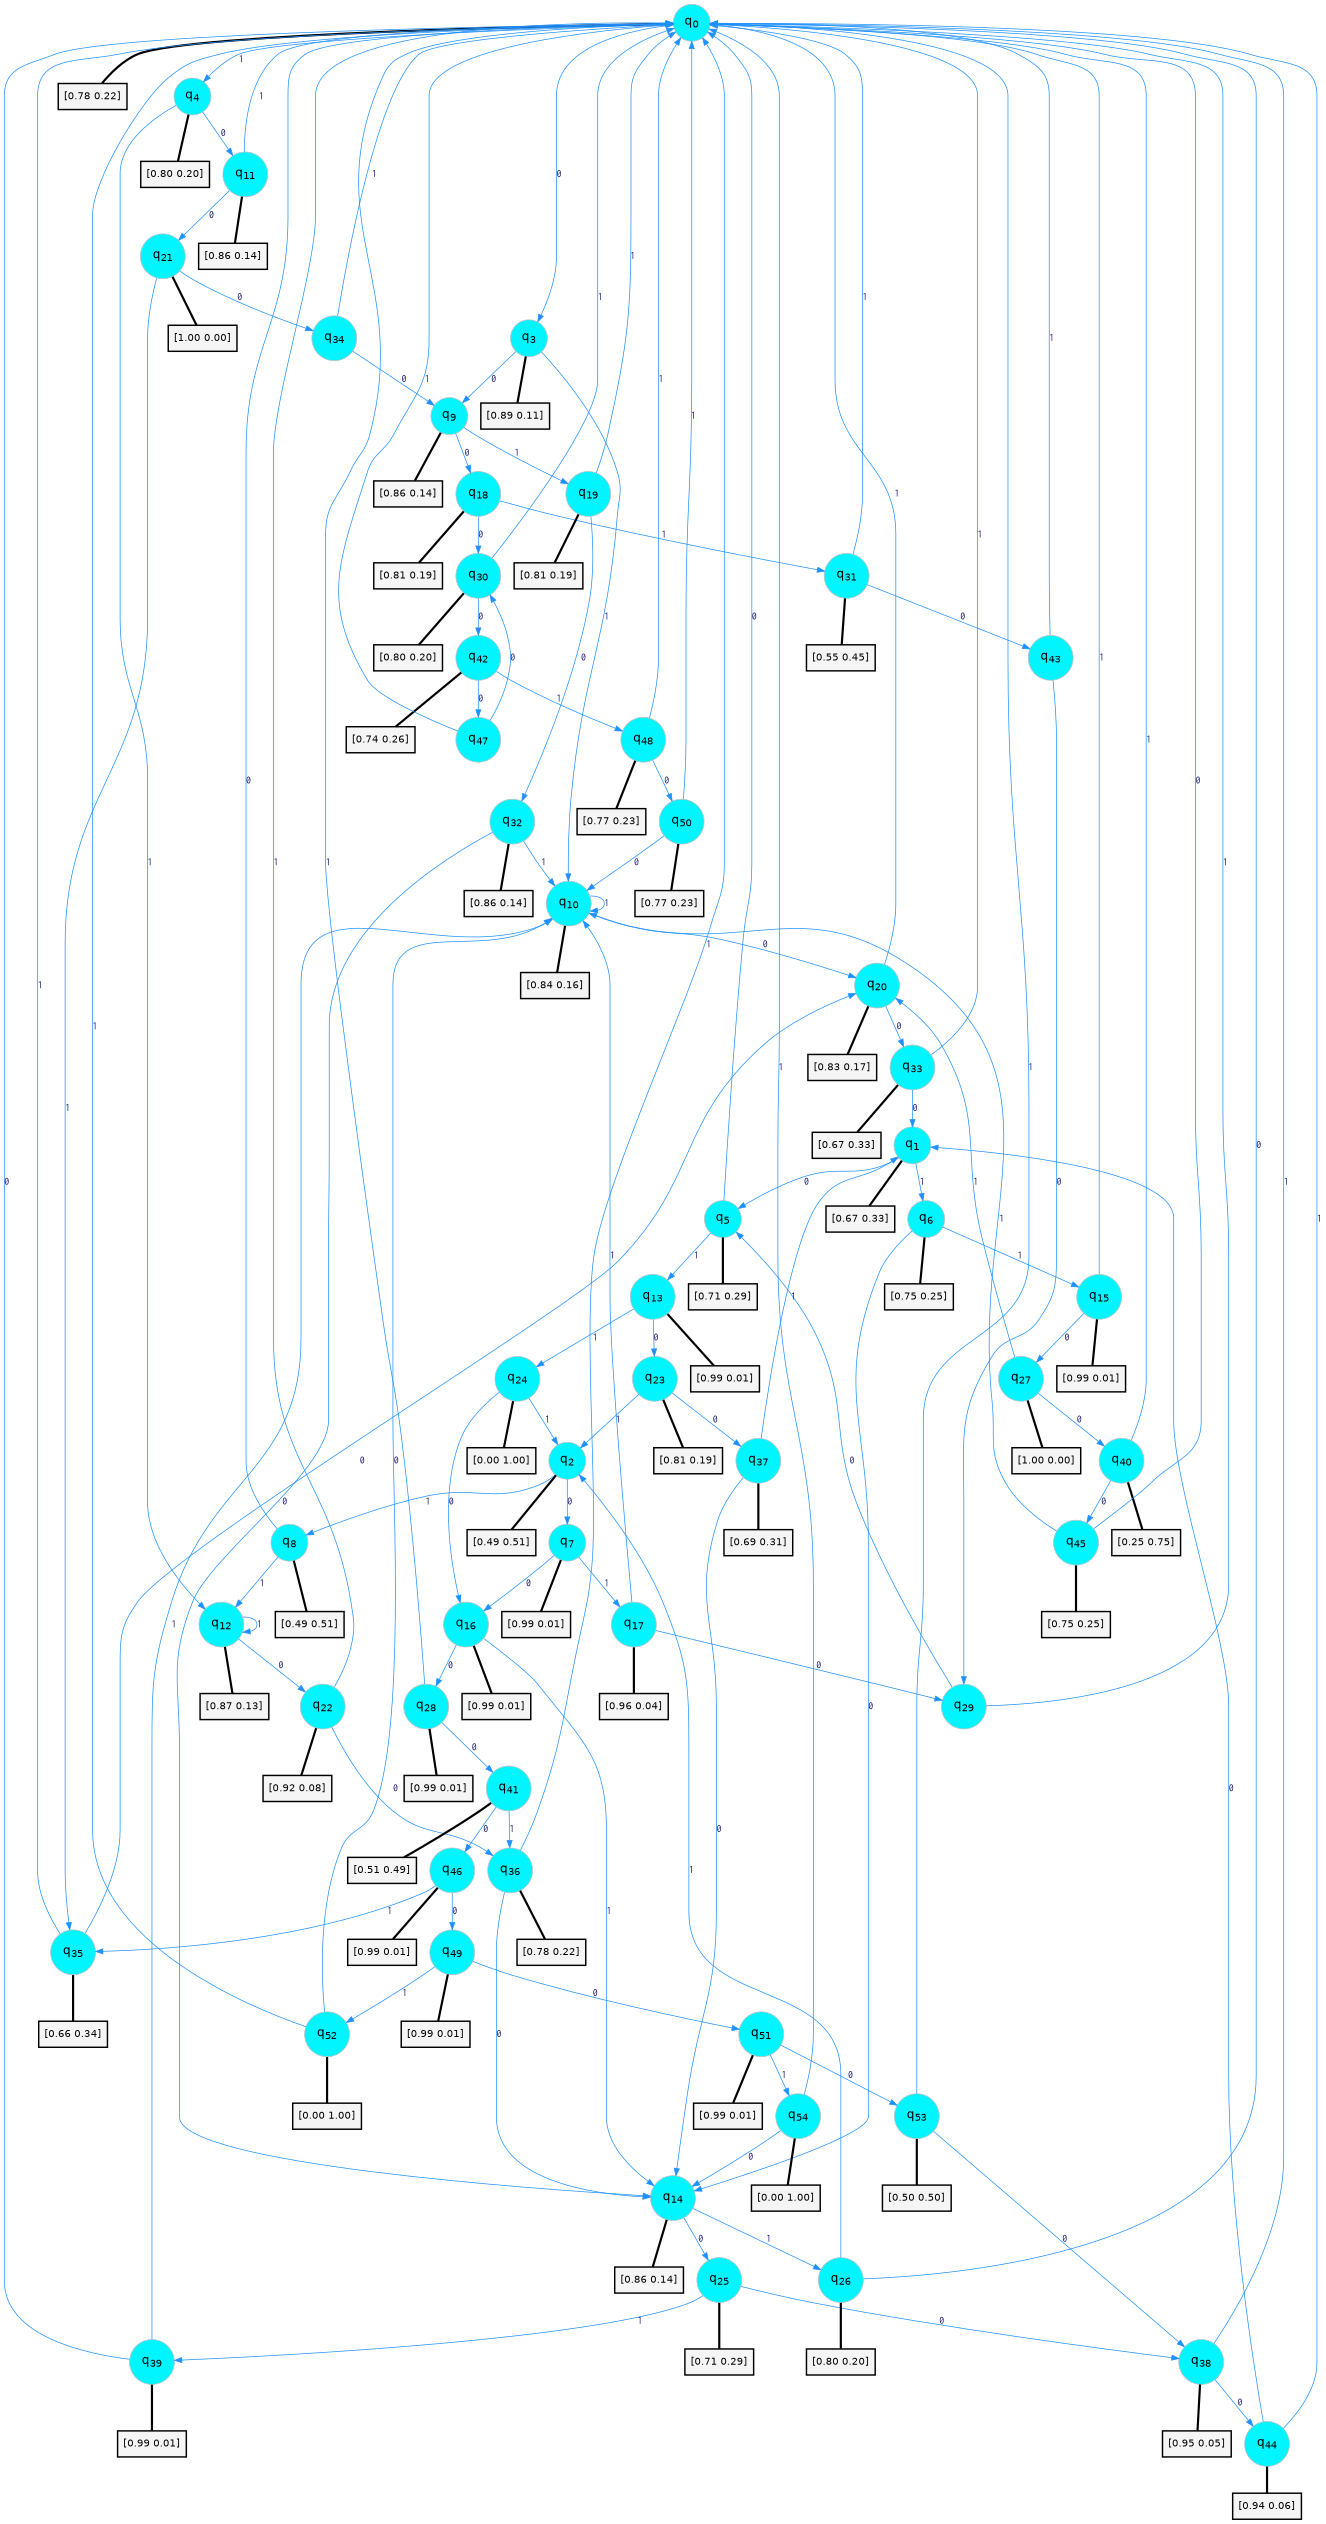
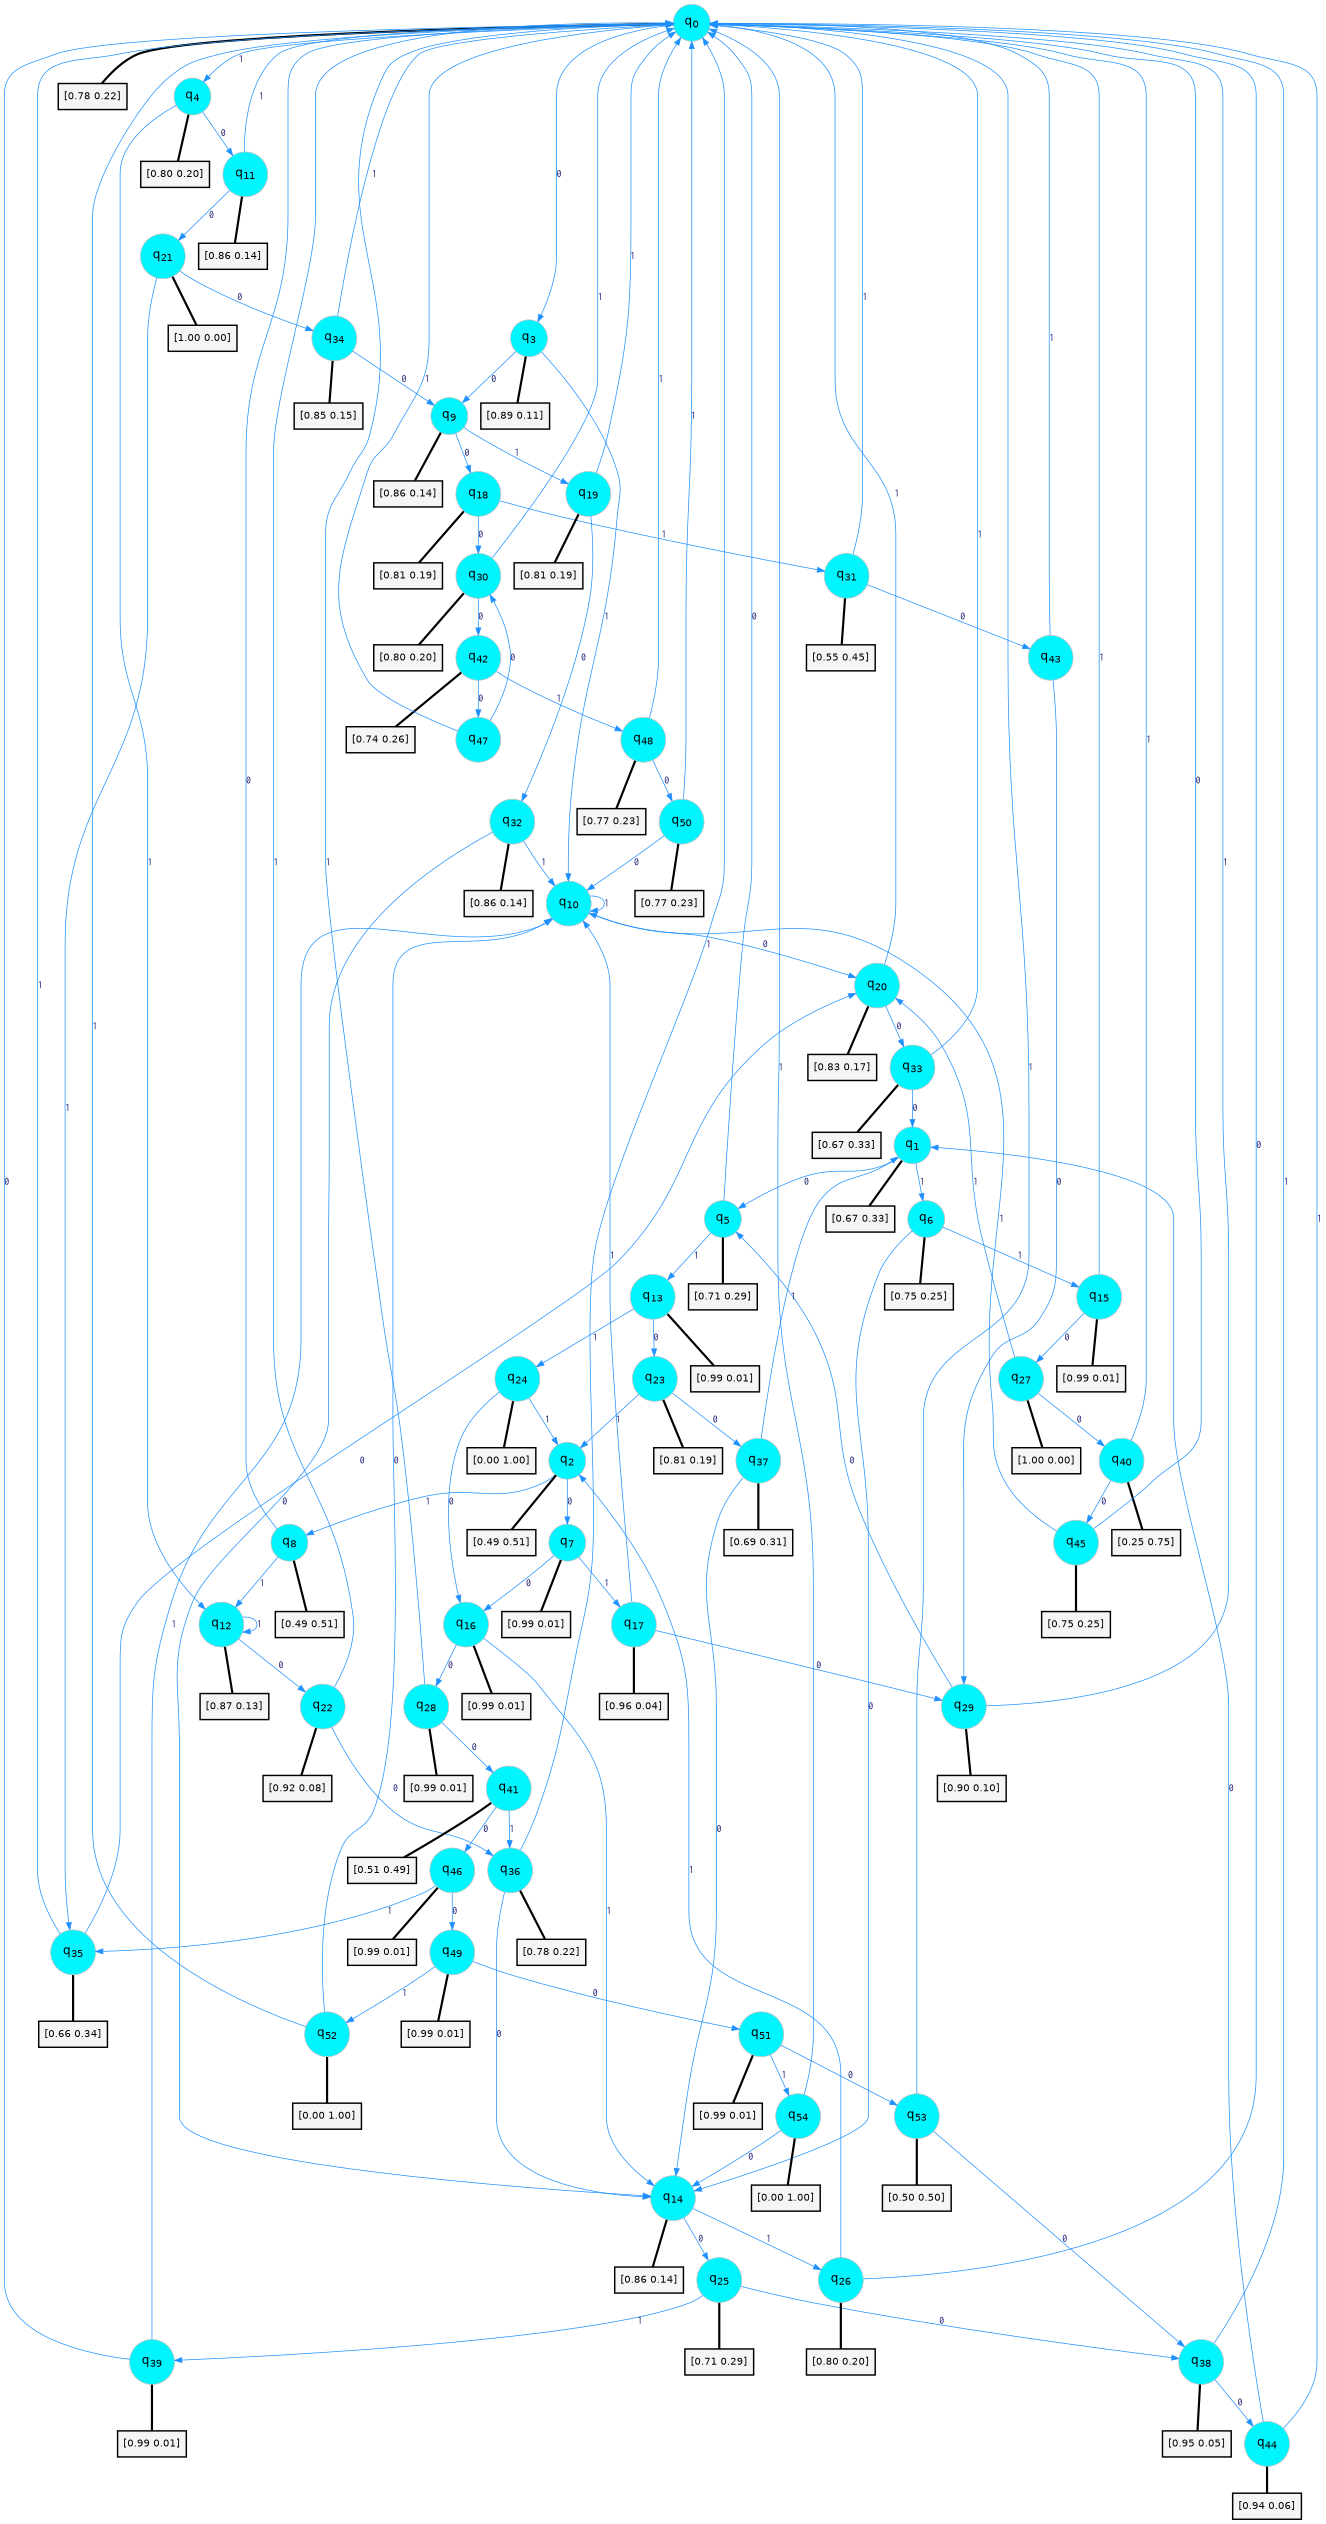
node "[0.85 0.15]": added
node "[0.84 0.16]": removed
node "[0.90 0.10]": added
